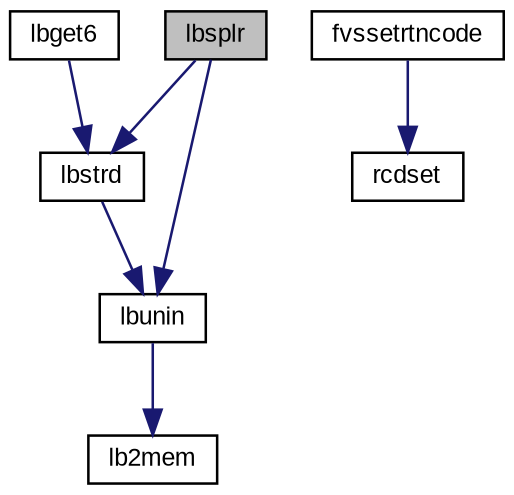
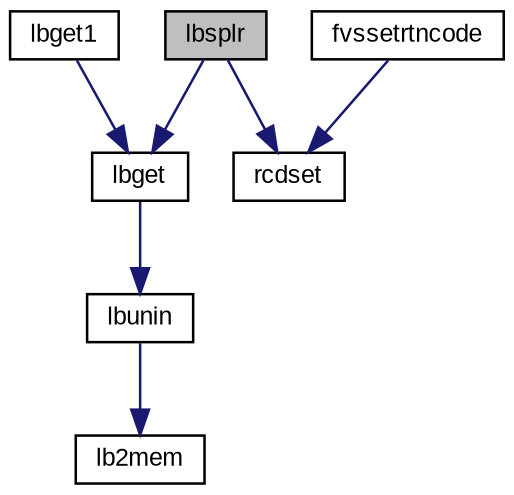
node "lbget6": label "lbget6" -> "lbget1"
edge "lbsplr" -> "lbunin": now "lbsplr" -> "rcdset"
node "lbstrd": label "lbstrd" -> "lbget"
